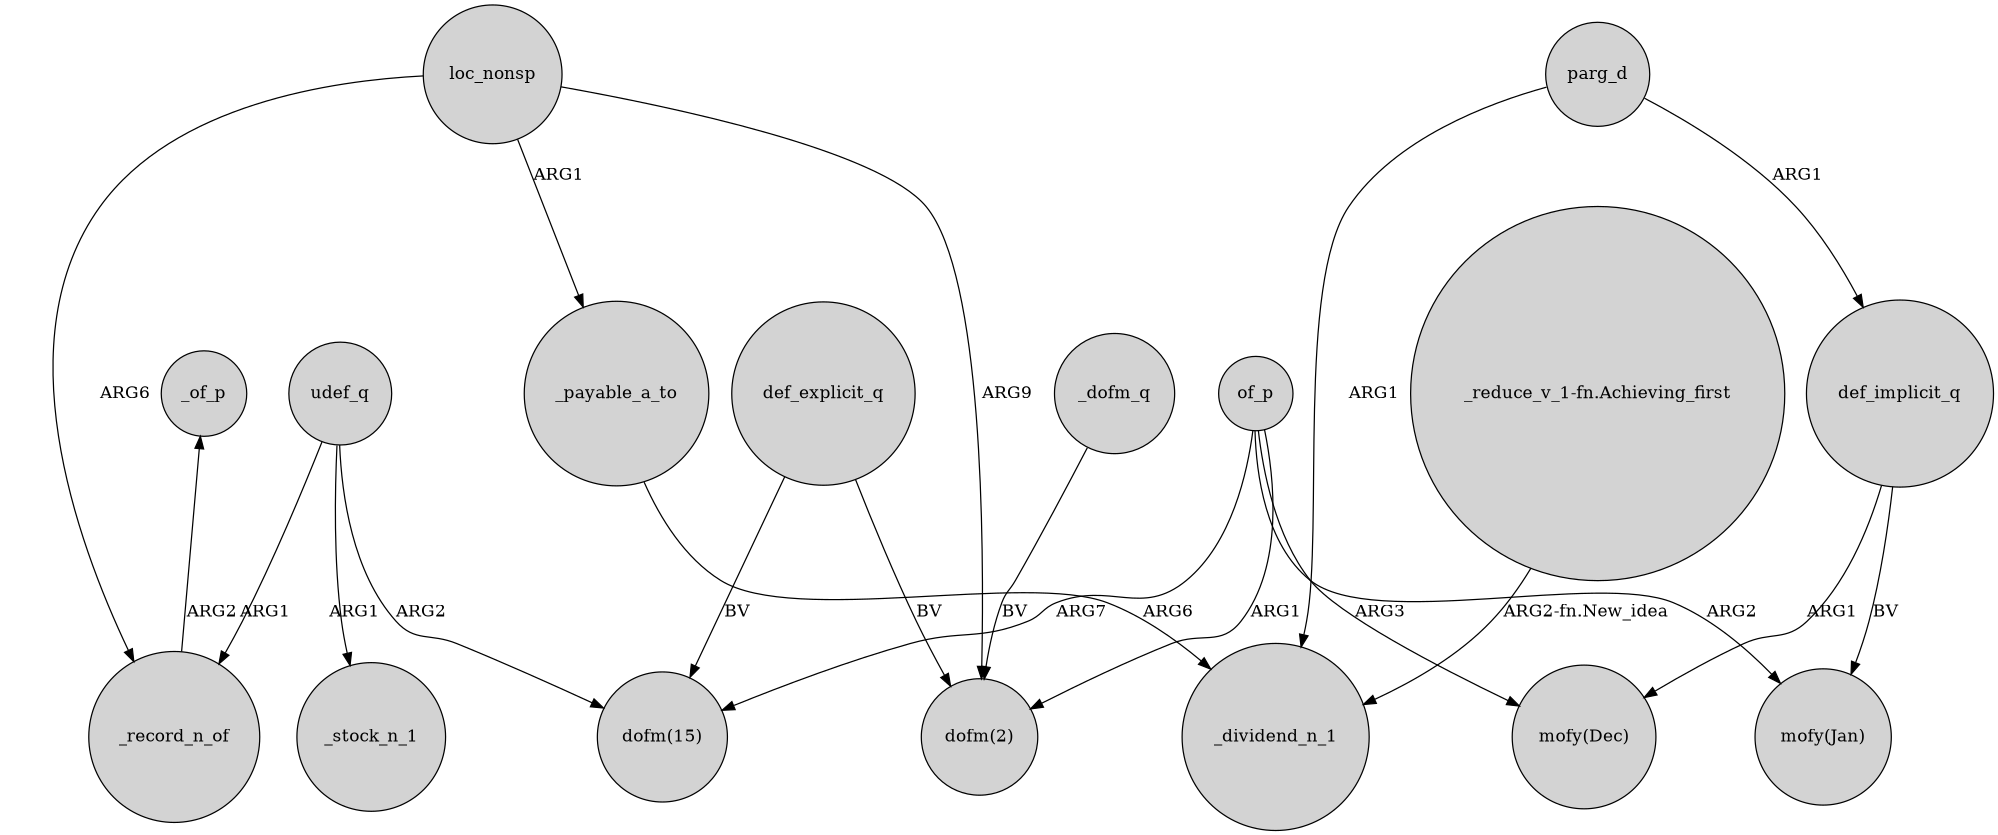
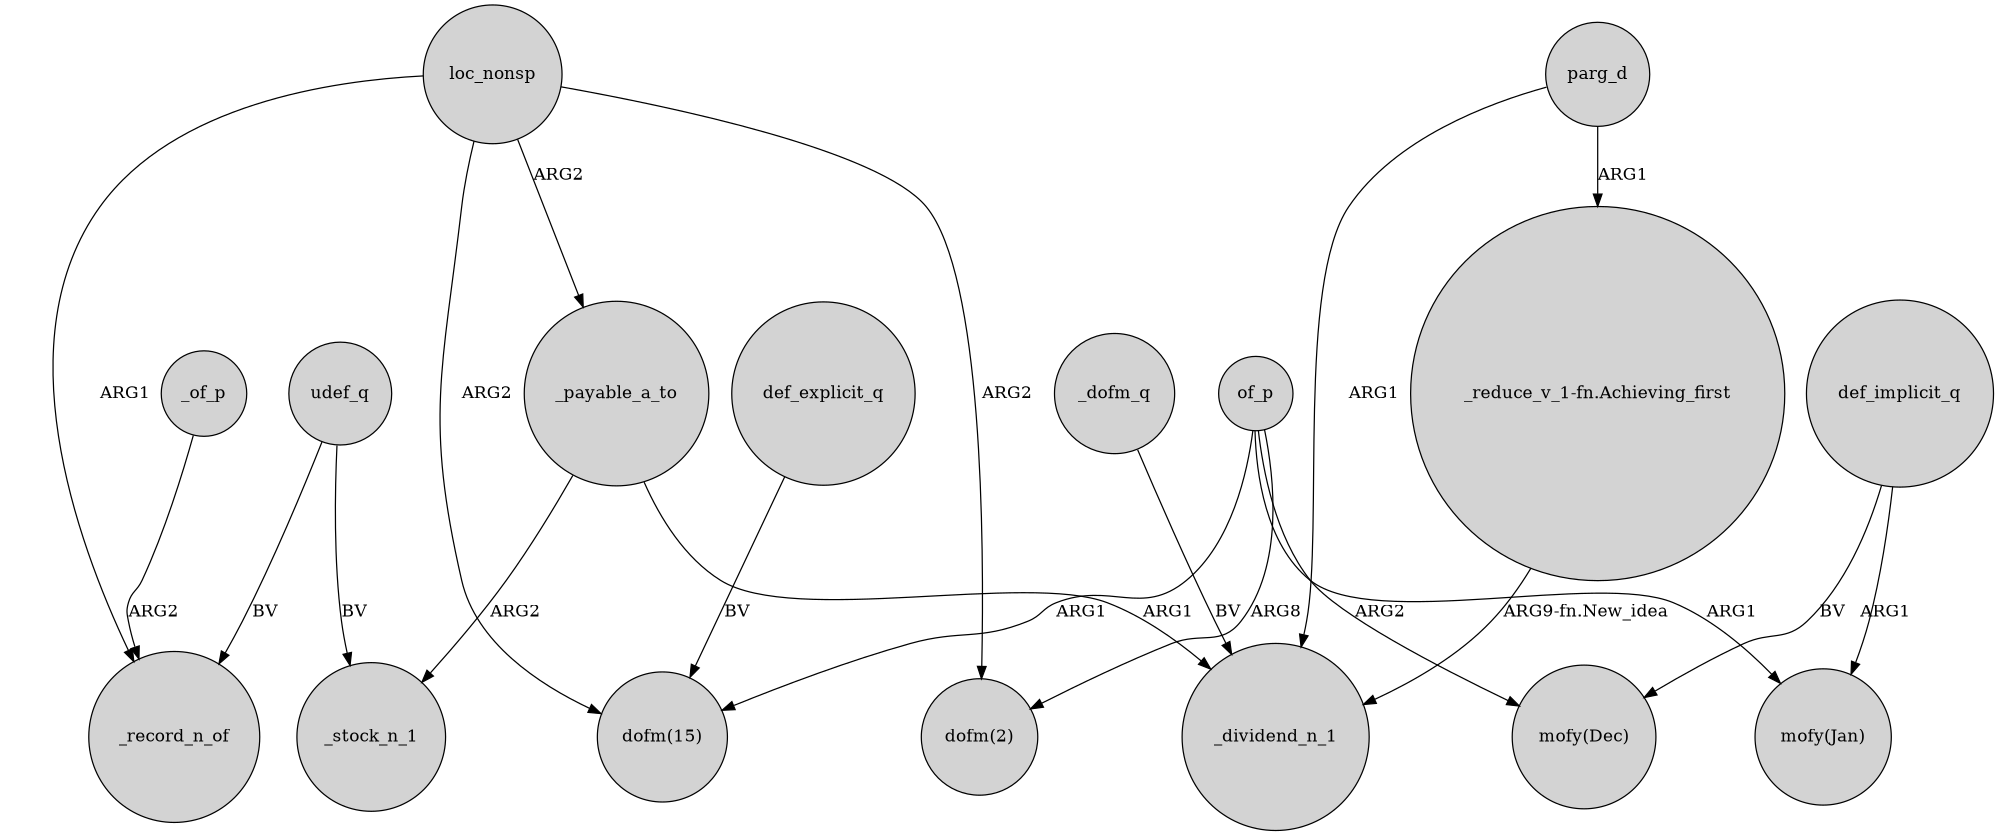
edge "loc_nonsp" -> "_payable_a_to": label "ARG1" -> "ARG2"
edge "parg_d" -> "def_implicit_q": now "parg_d" -> "_reduce_v_1-fn.Achieving_first"
edge "loc_nonsp" -> "_record_n_of": label "ARG6" -> "ARG1"
edge "loc_nonsp" -> "dofm(2)": label "ARG9" -> "ARG2"
edge "_record_n_of" -> "_of_p": reversed
edge "_dofm_q" -> "dofm(2)": now "_dofm_q" -> "_dividend_n_1"
edge "_payable_a_to" -> "_stock_n_1": added, label "ARG2"
edge "def_explicit_q" -> "dofm(2)": removed, label "BV"
edge "udef_q" -> "_record_n_of": label "ARG1" -> "BV"
edge "udef_q" -> "_stock_n_1": label "ARG1" -> "BV"
edge "of_p" -> "dofm(15)": label "ARG7" -> "ARG1"
edge "_payable_a_to" -> "_dividend_n_1": label "ARG6" -> "ARG1"
edge "of_p" -> "dofm(2)": label "ARG1" -> "ARG8"
edge "of_p" -> "mofy(Dec)": label "ARG3" -> "ARG2"
edge "_reduce_v_1-fn.Achieving_first" -> "_dividend_n_1": label "ARG2-fn.New_idea" -> "ARG9-fn.New_idea"
edge "of_p" -> "mofy(Jan)": label "ARG2" -> "ARG1"
edge "def_implicit_q" -> "mofy(Dec)": label "ARG1" -> "BV"
edge "def_implicit_q" -> "mofy(Jan)": label "BV" -> "ARG1"
edge "udef_q" -> "dofm(15)": now "loc_nonsp" -> "dofm(15)"
